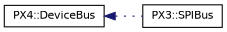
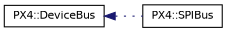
node "PX3::SPIBus": label "PX3::SPIBus" -> "PX4::SPIBus"
